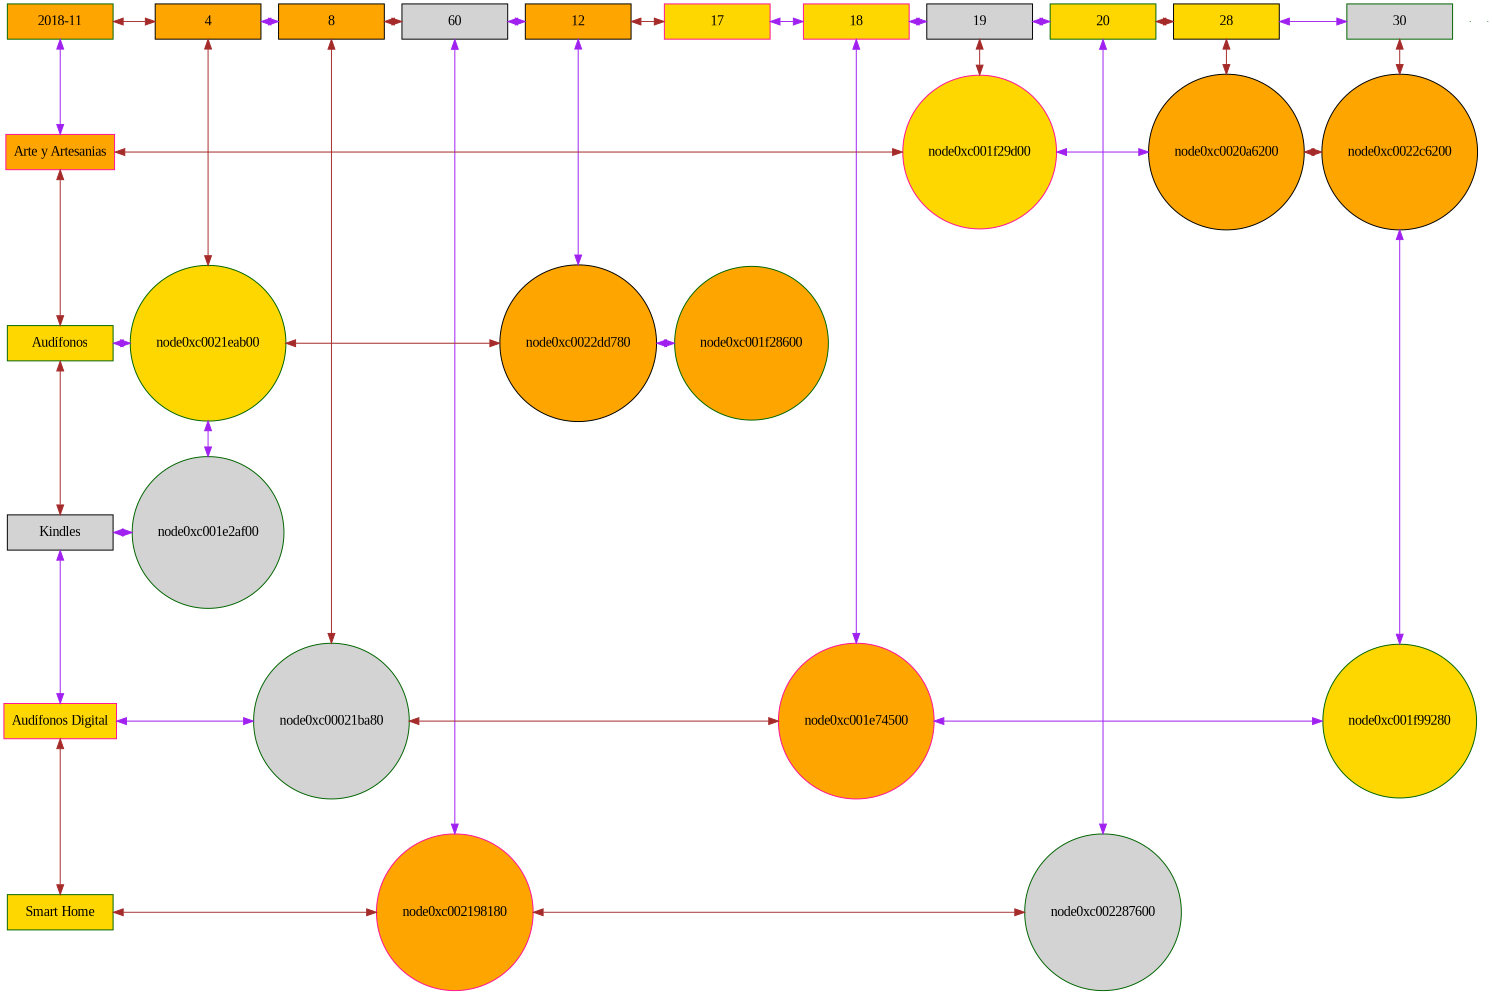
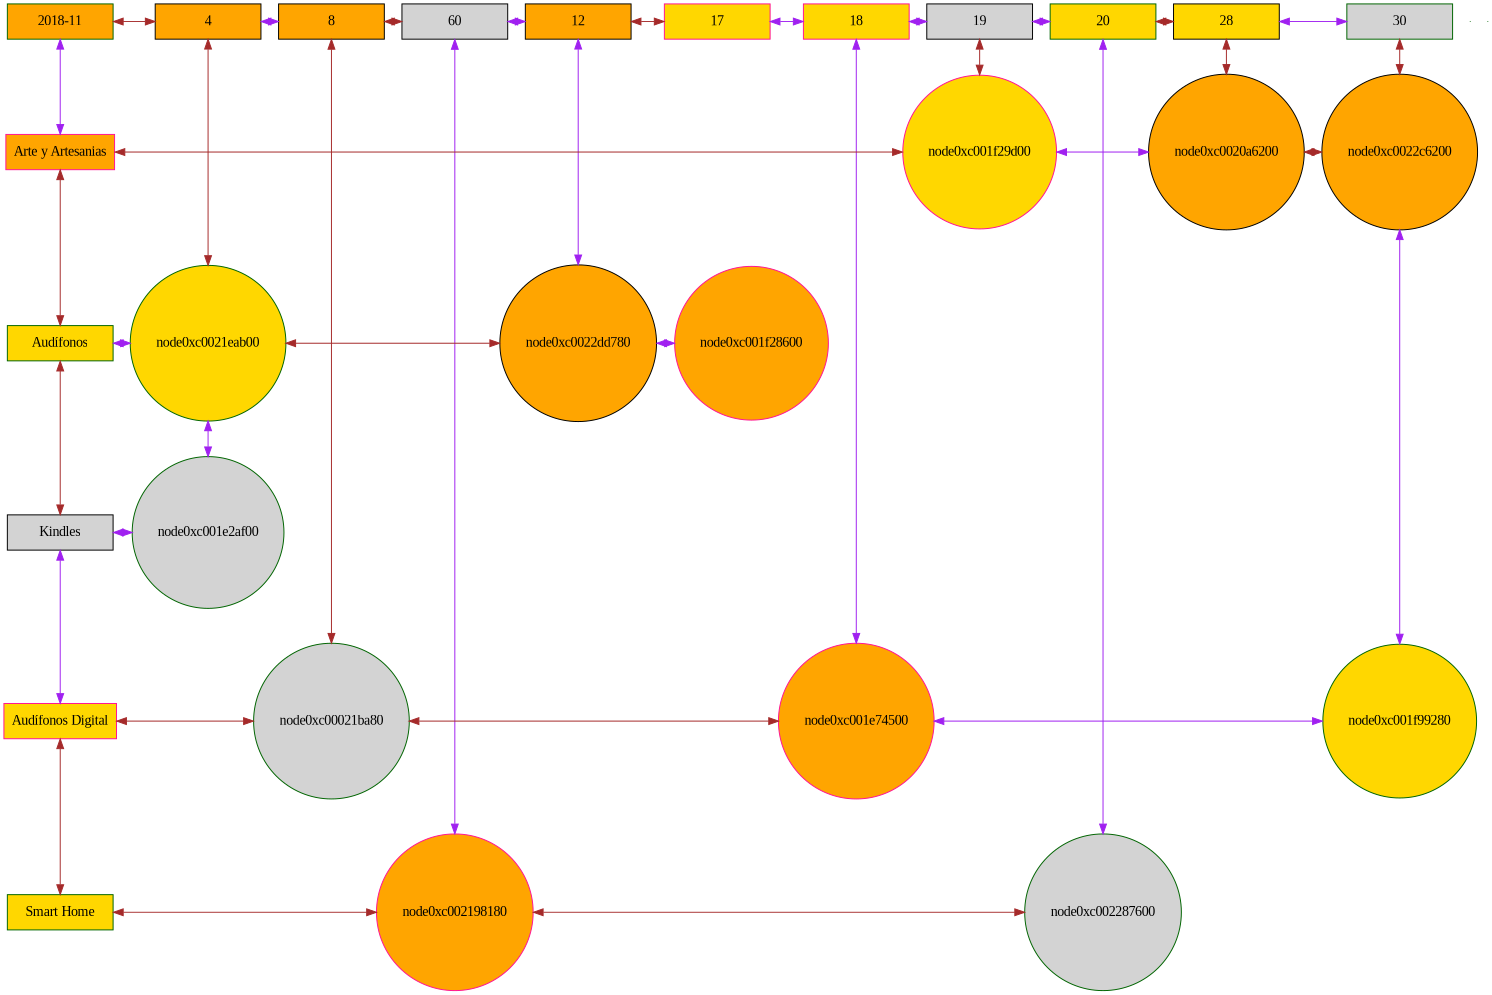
node "node0xc001f28600": color darkgreen -> deeppink
edge "Audífonos Digital" -- "node0xc00021ba80": color purple -> brown
